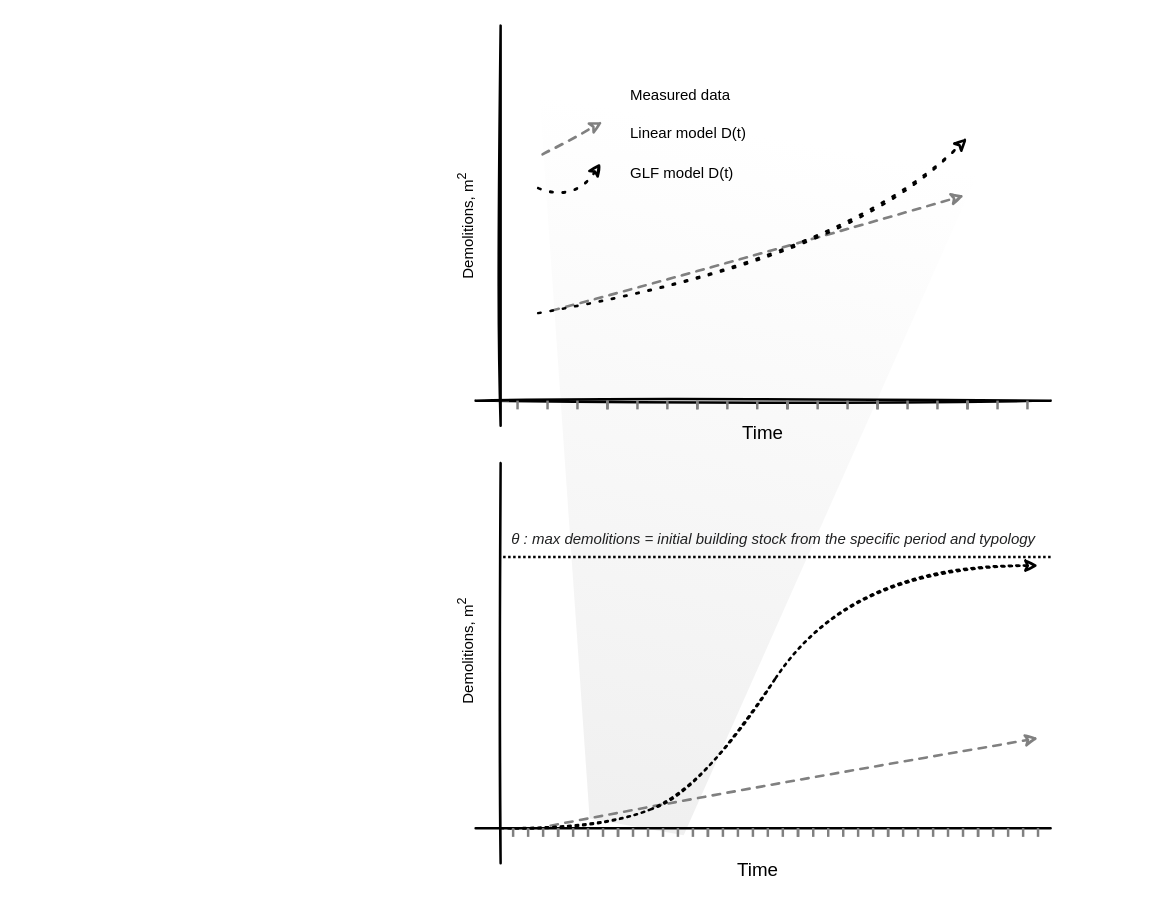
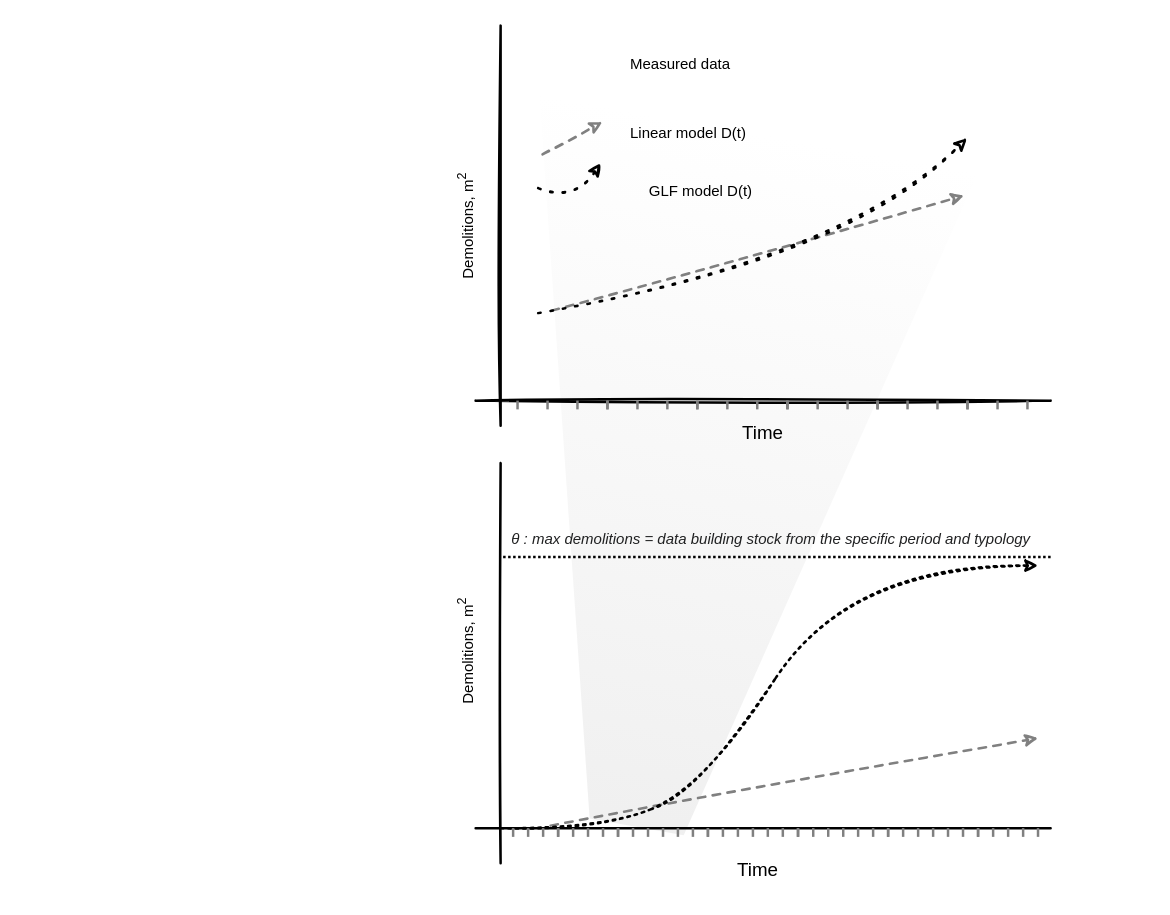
node "Measured data": moved (690, 96) -> (690, 64)
node "GLF model D(t)": moved (714, 173) -> (733, 192)
node "θ : max demolitions = initial building stock from the specific period and typology": label "θ : max demolitions = initial building stock from the specific period and typology" -> "θ : max demolitions = data building stock from the specific period and typology"
